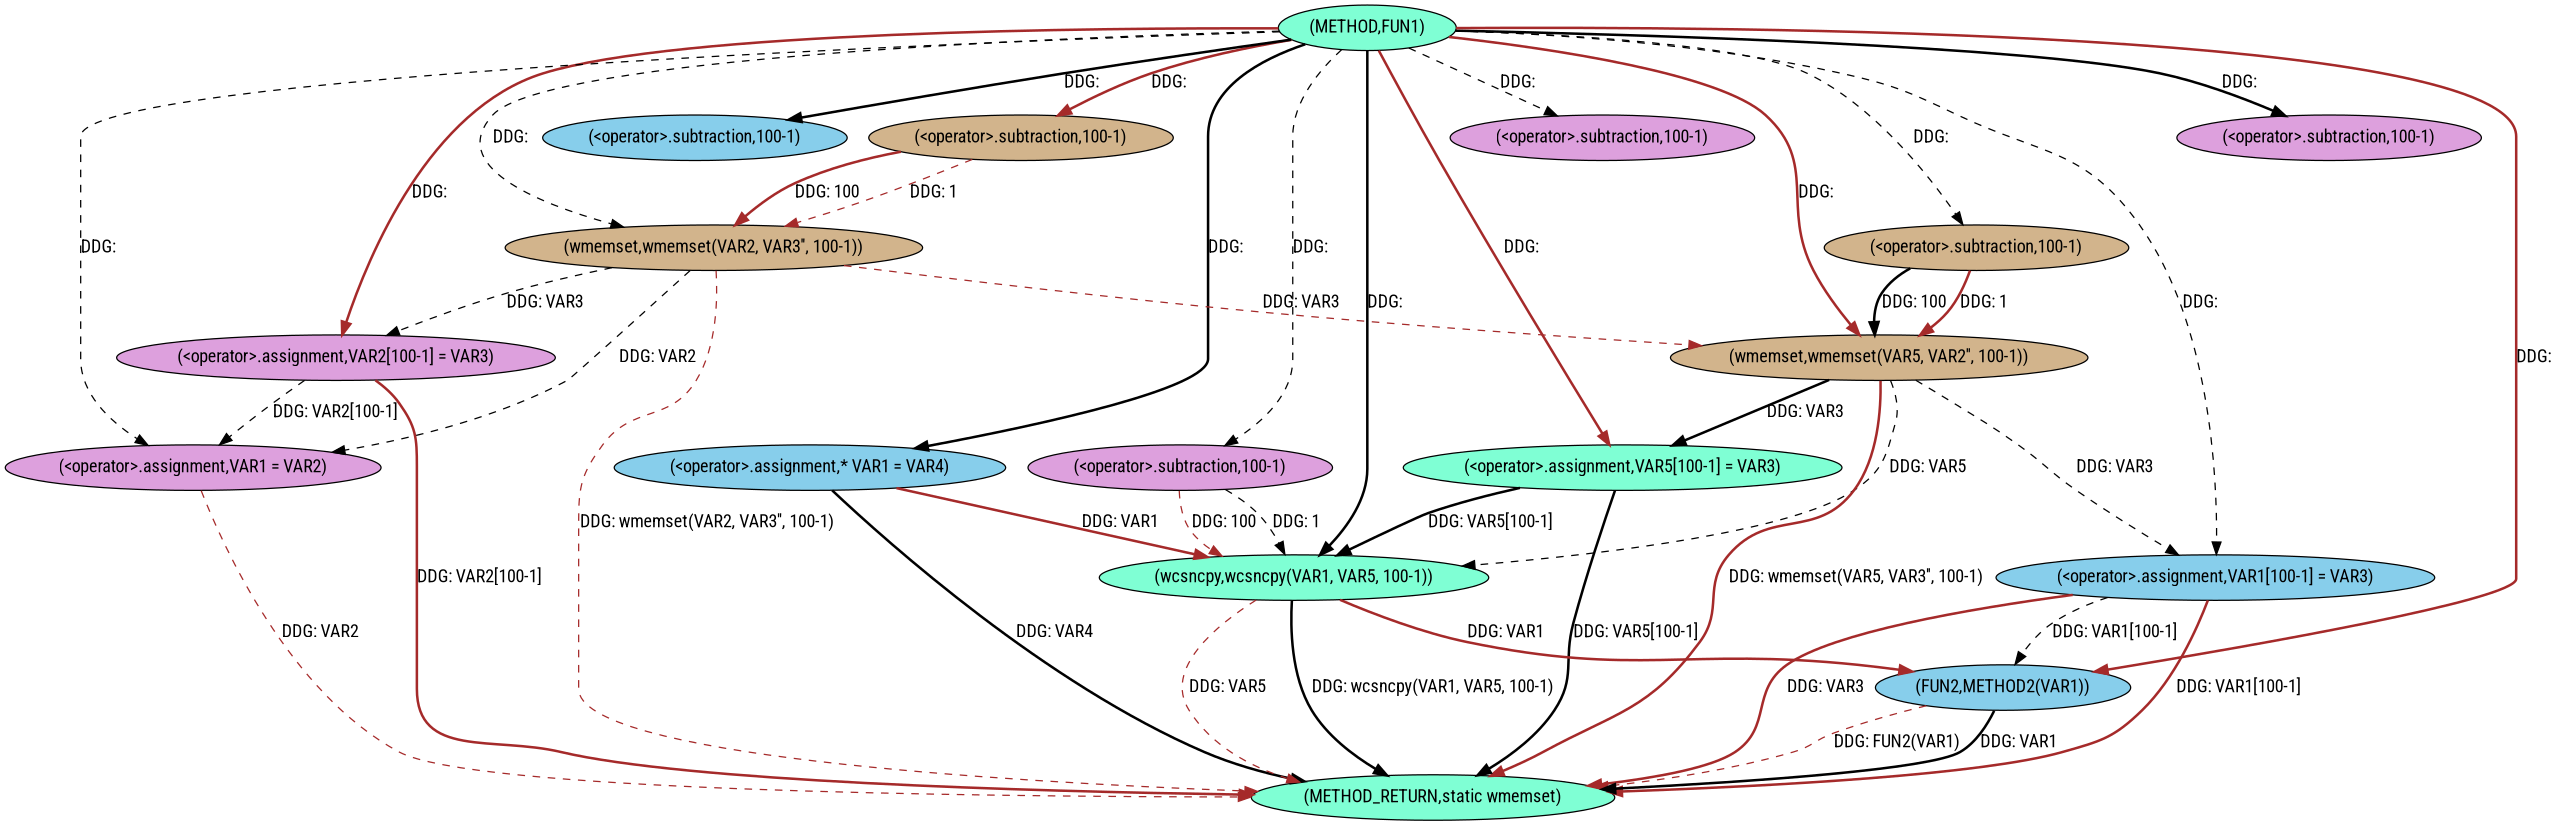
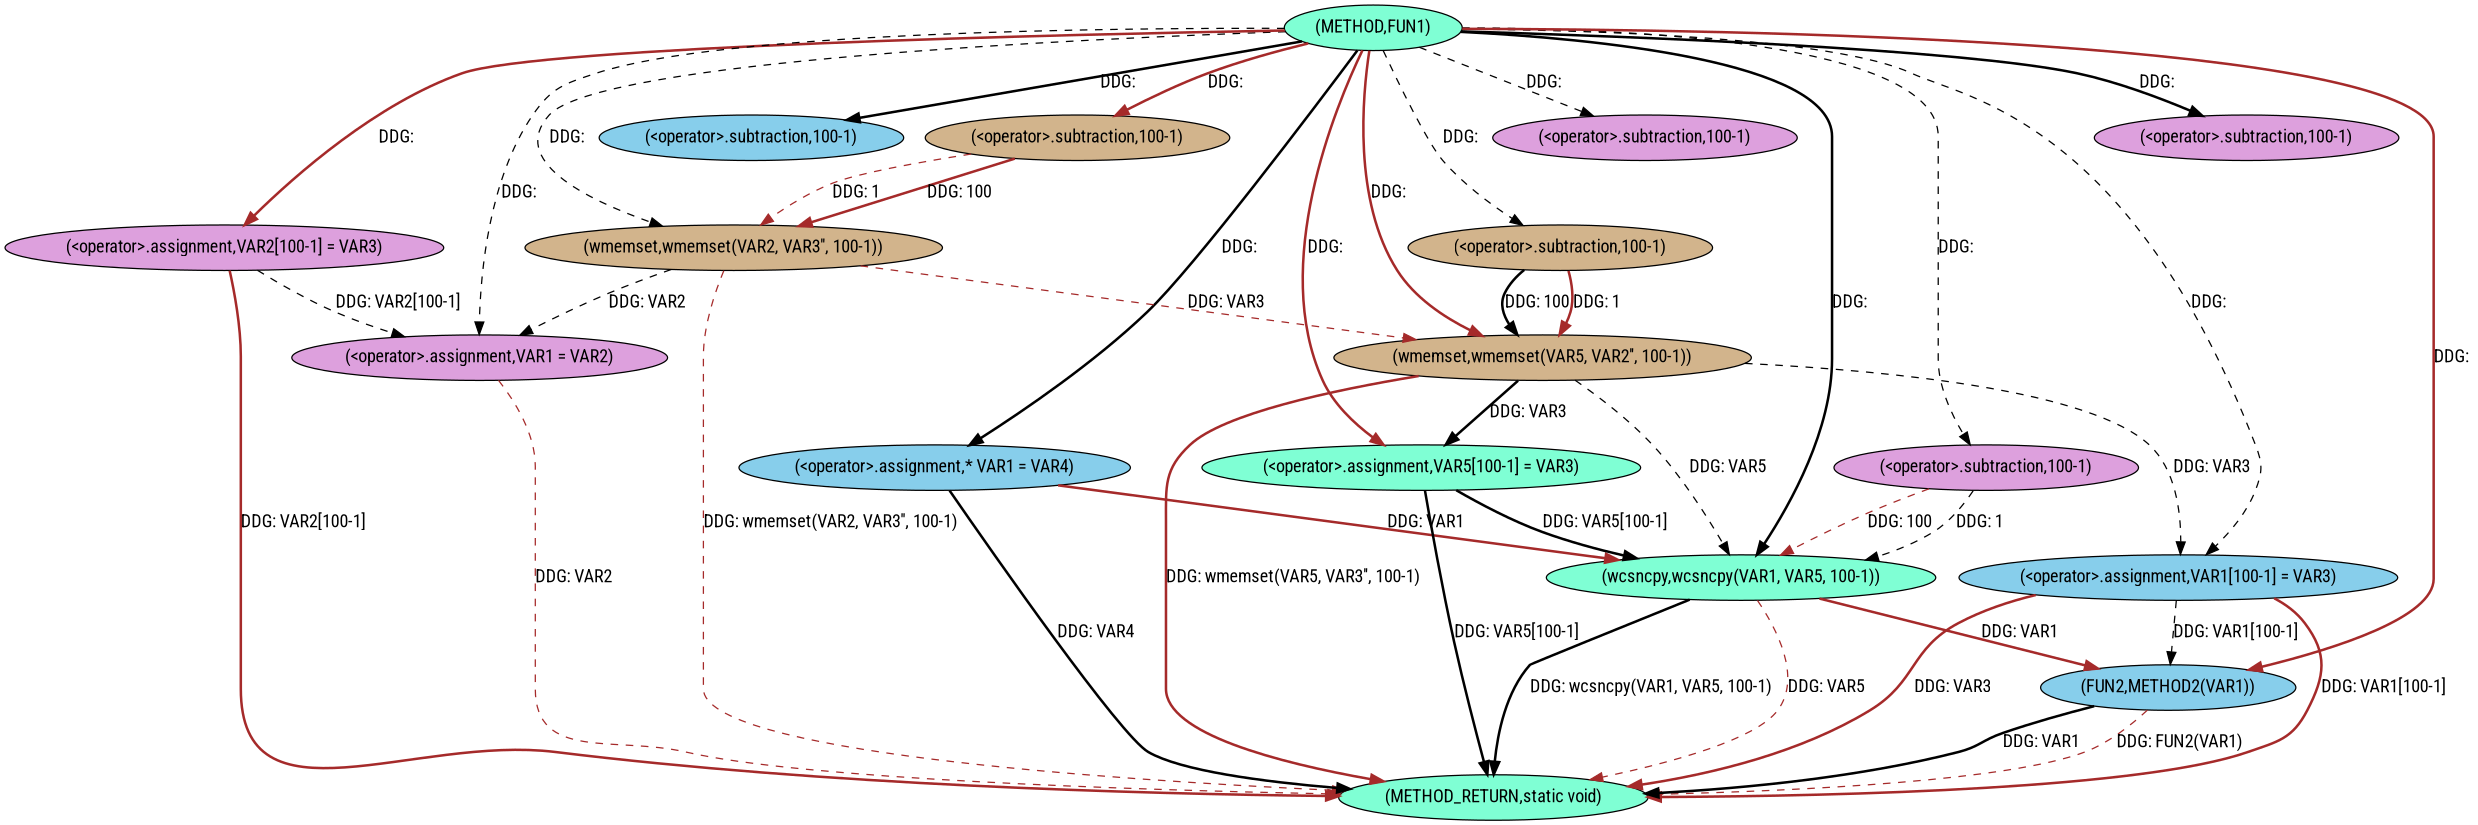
edge "(wmemset,wmemset(VAR2, VAR3'', 100-1))" -> "(<operator>.assignment,VAR2[100-1] = VAR3)": removed, label "DDG: VAR3"
node "(METHOD_RETURN,static wmemset)": label "(METHOD_RETURN,static wmemset)" -> "(METHOD_RETURN,static void)"
